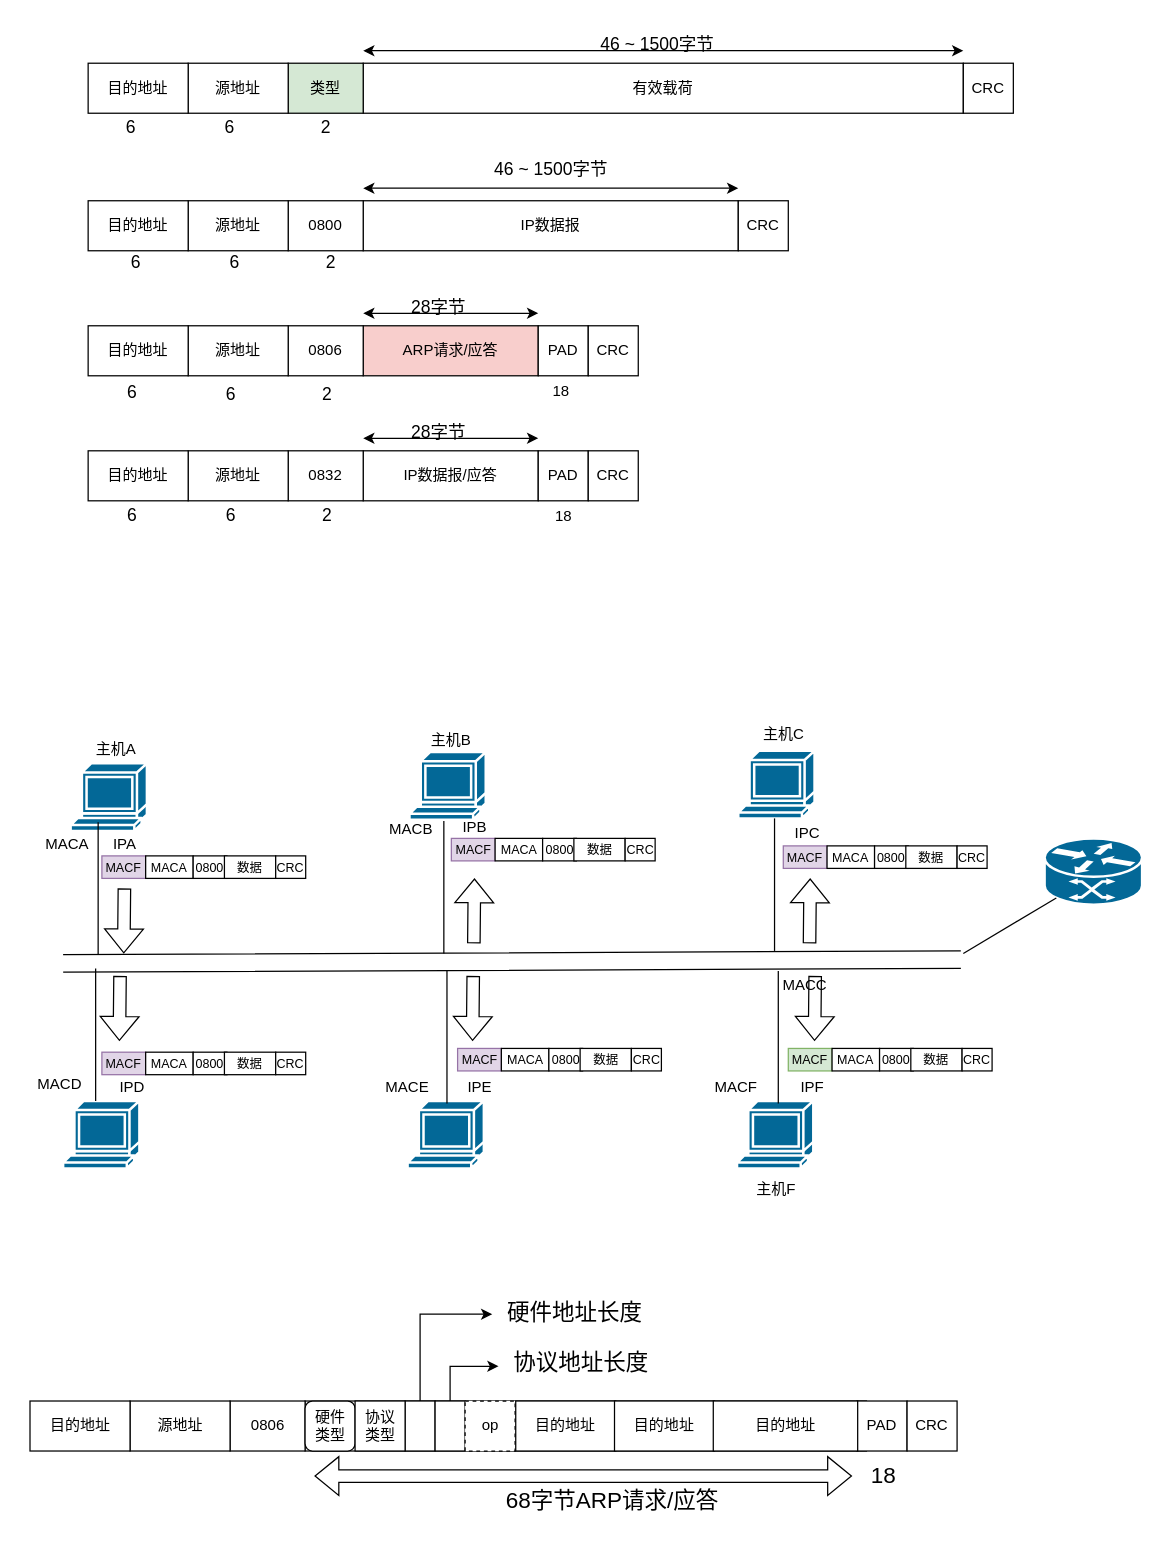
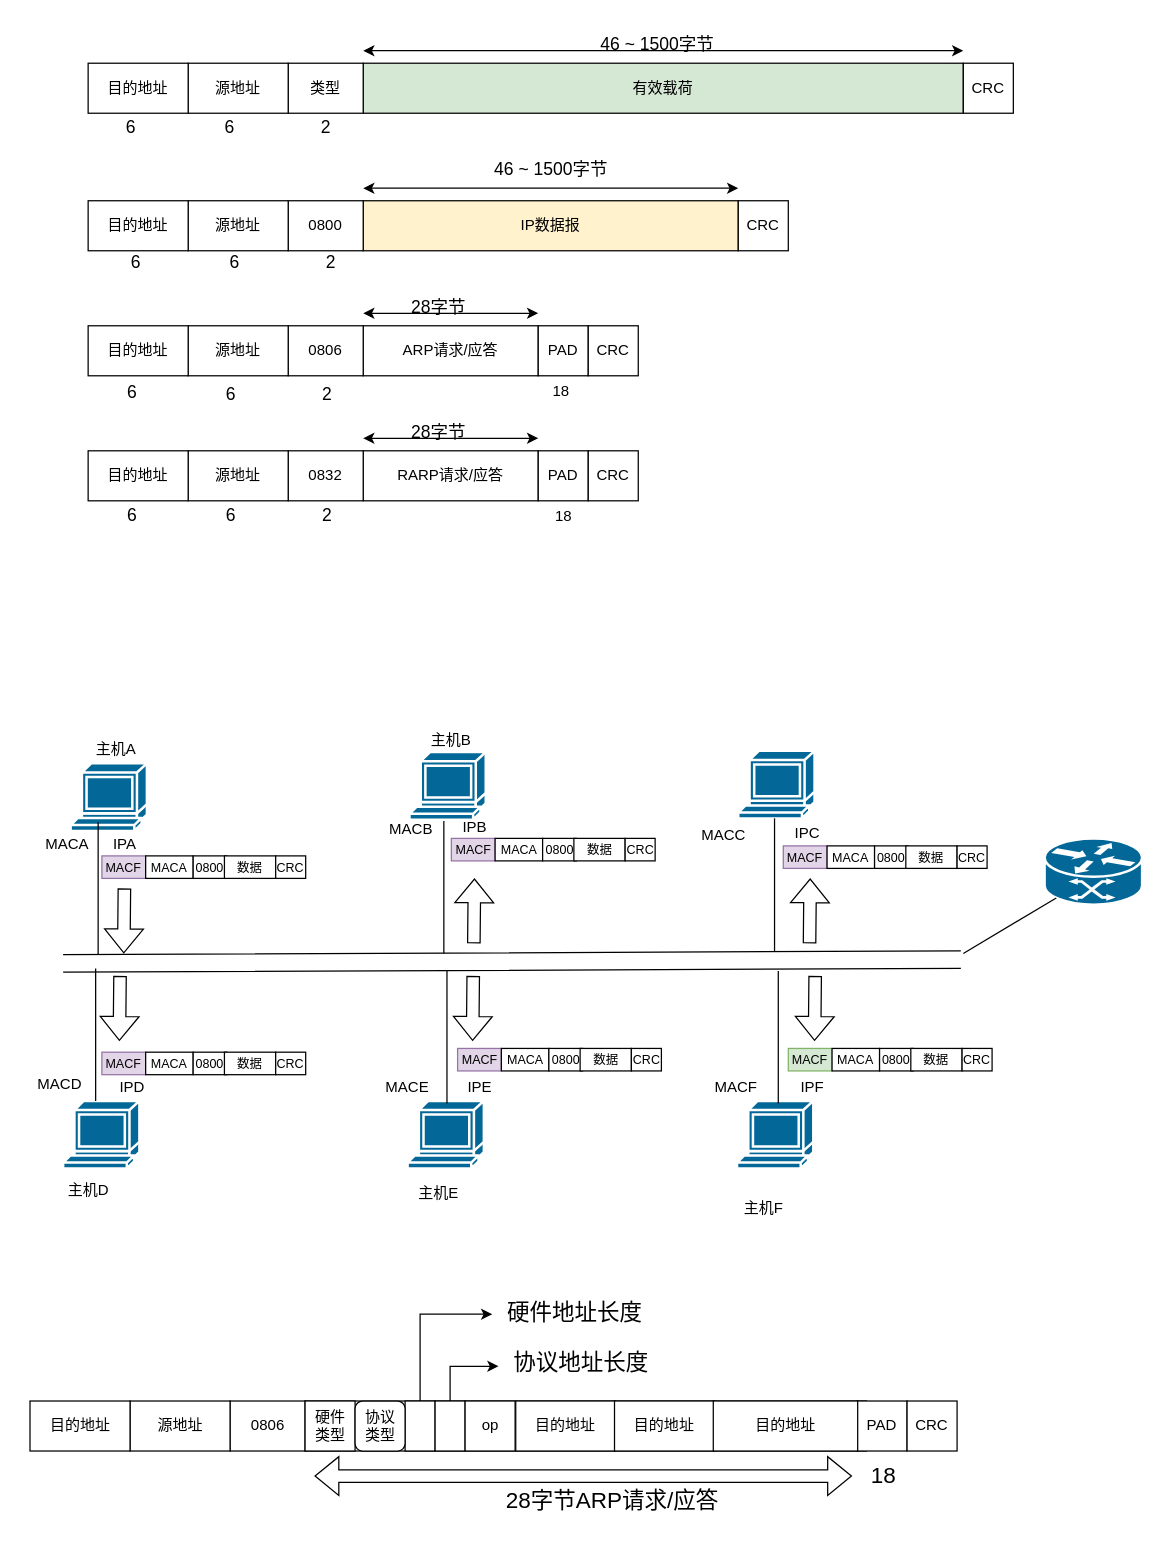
node "类型": fillcolor #d5e8d4 -> #ffffff
node "有效载荷": fillcolor #ffffff -> #d5e8d4
node "IP数据报": fillcolor #ffffff -> #fff2cc
node "ARP请求/应答": fillcolor #f8cecc -> #ffffff
node "IP数据报/应答": label "IP数据报/应答" -> "RARP请求/应答"
node "主机C": removed
node "MACC": moved (804, 986) -> (723, 836)
node "主机F": moved (775, 1189) -> (763, 1208)
node "主机D": added
node "主机E": added
node "硬件 类型": shape rounded rectangle -> rectangle
node "协议 类型": shape rectangle -> rounded rectangle
node "op": style dashed -> solid
node "68字节ARP请求/应答": label "68字节ARP请求/应答" -> "28字节ARP请求/应答"
